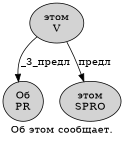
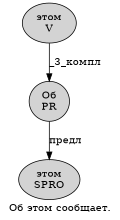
edge "этом V" -> "этом SPRO": now "Об PR" -> "этом SPRO"
edge "этом V" -> "Об PR": label "_3_предл" -> "_3_компл"
